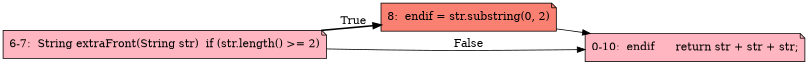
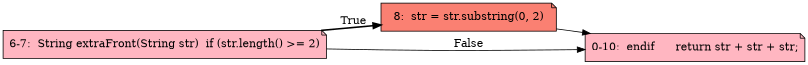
node "8:  endif = str.substring(0, 2)": label "8:  endif = str.substring(0, 2)" -> "8:  str = str.substring(0, 2)"
